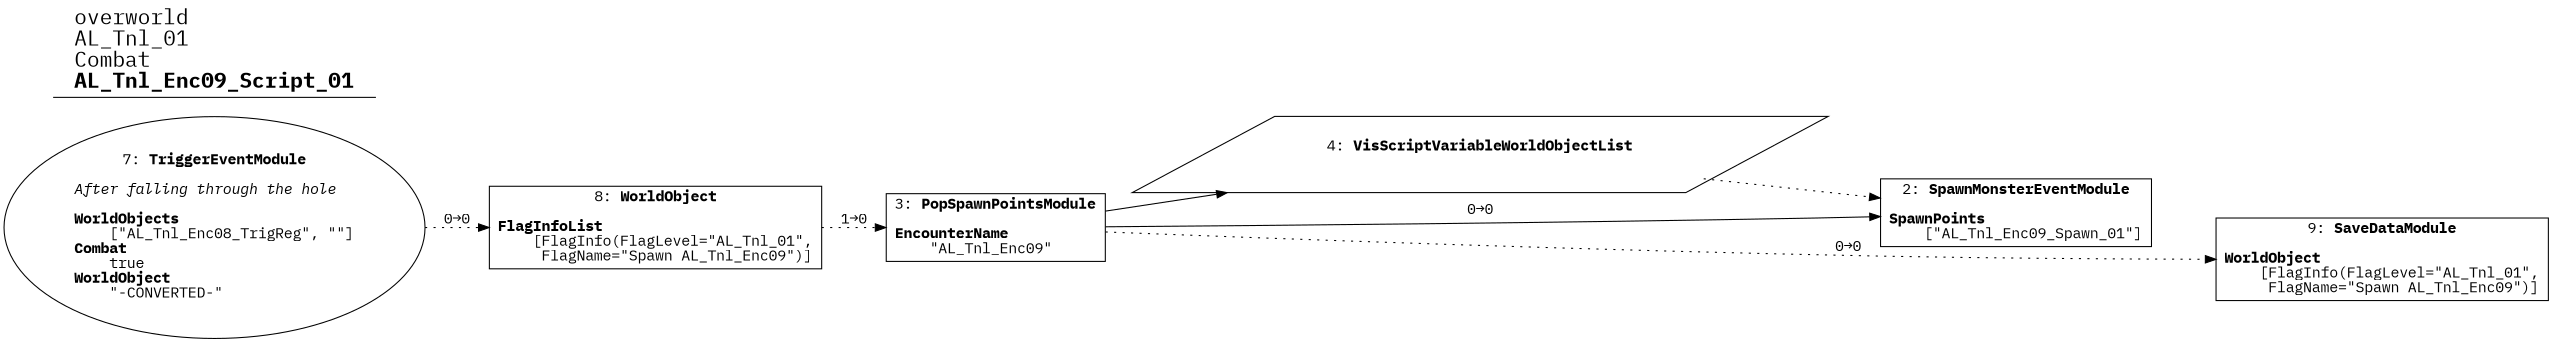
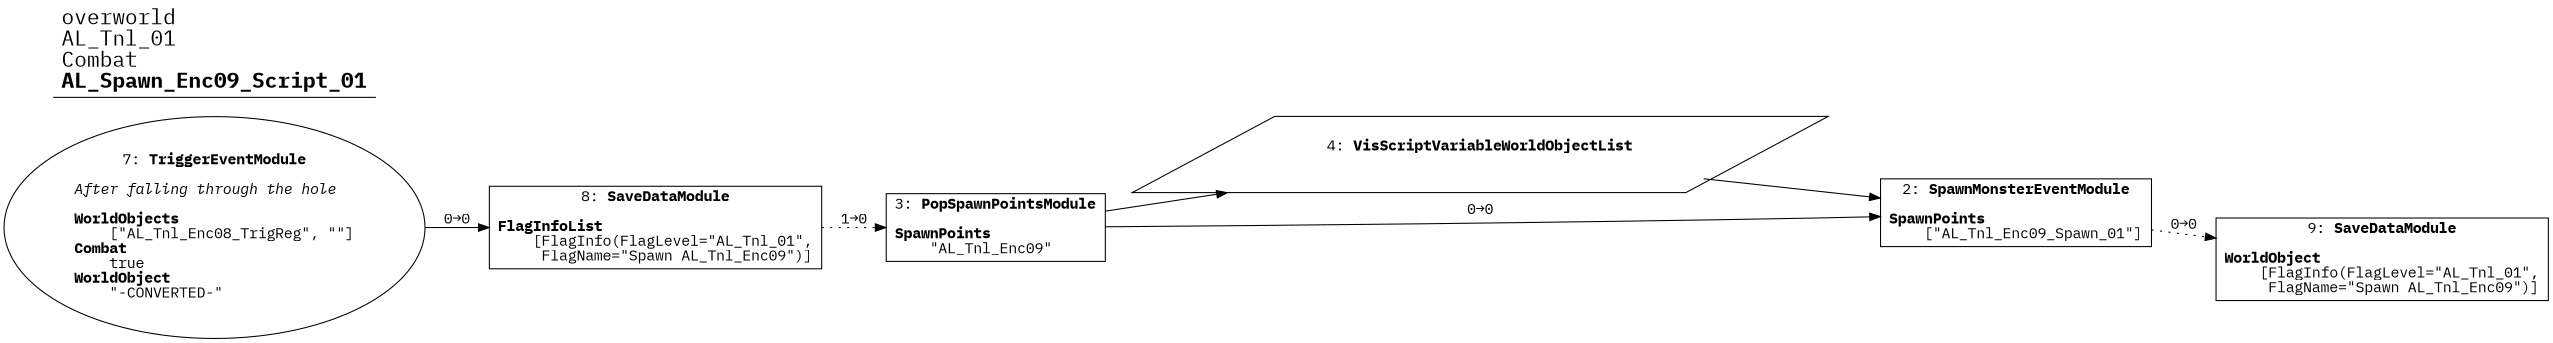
node "overworld": text "AL_Tnl_Enc09_Script_01" -> "AL_Spawn_Enc09_Script_01"
edge "4:" -> "2:": style dotted -> solid
node "8:": text "WorldObject" -> "SaveDataModule"
edge "7:" -> "8:": style dotted -> solid
node "3:": text "EncounterName" -> "SpawnPoints"
edge "3:" -> "9:": now "2:" -> "9:"
